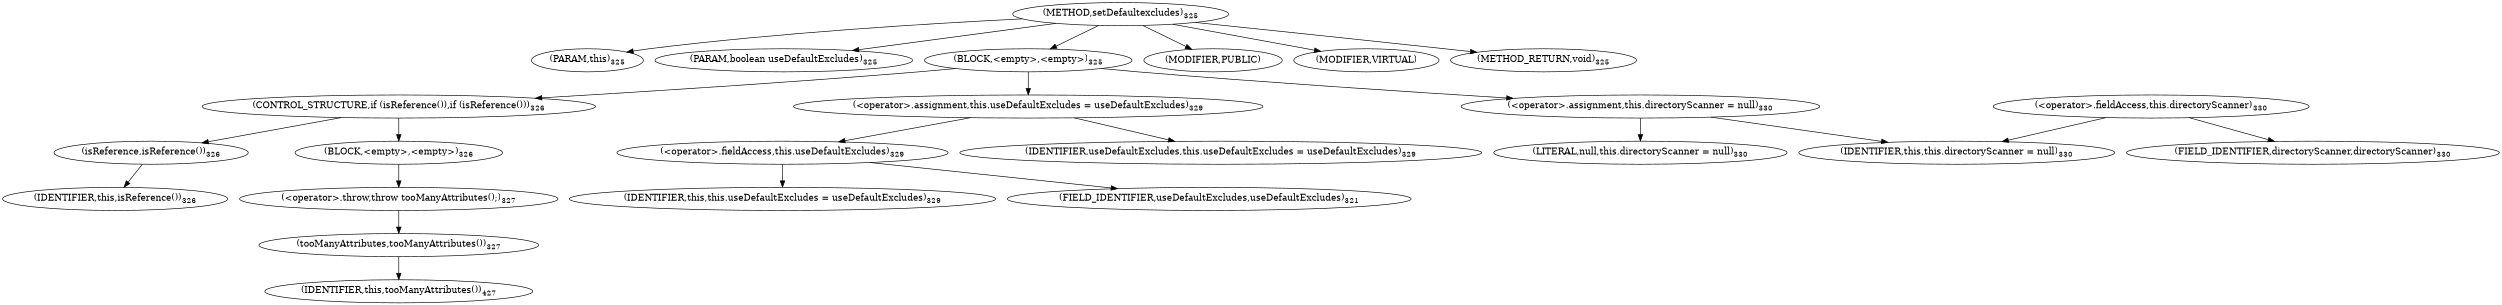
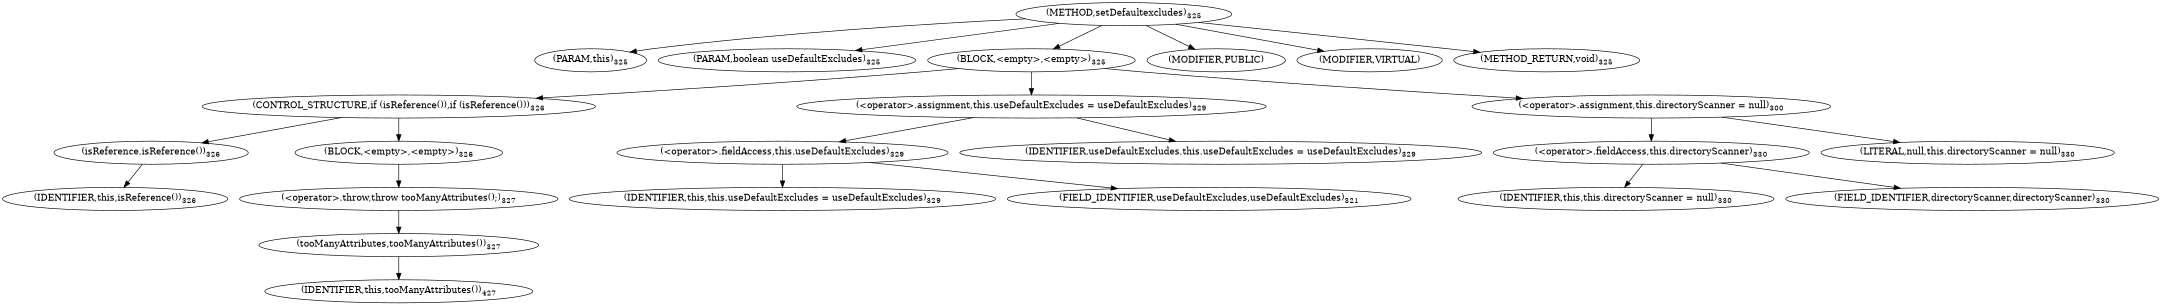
node "(<operator>.assignment,this.directoryScanner = null)": text "330" -> "300"
edge "(<operator>.assignment,this.directoryScanner = null)" -> "(IDENTIFIER,this,this.directoryScanner = null)": now "(<operator>.assignment,this.directoryScanner = null)" -> "(<operator>.fieldAccess,this.directoryScanner)"
